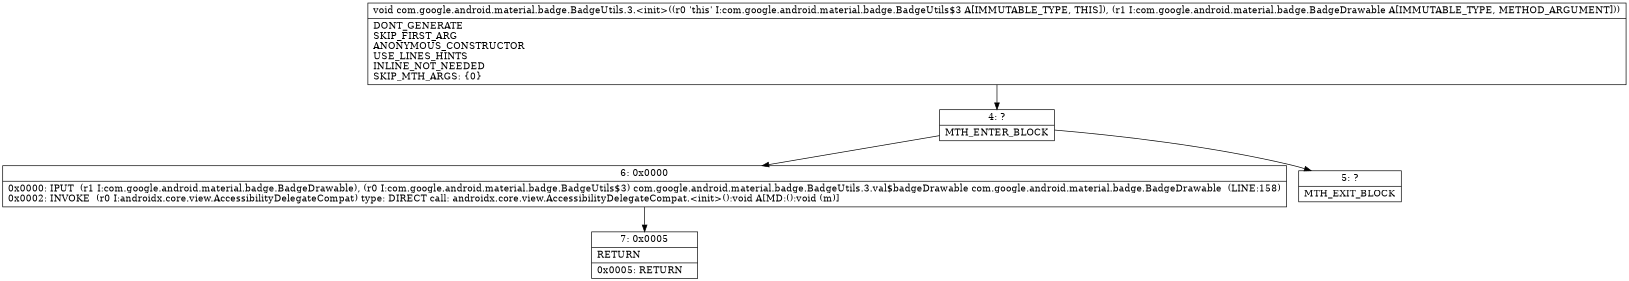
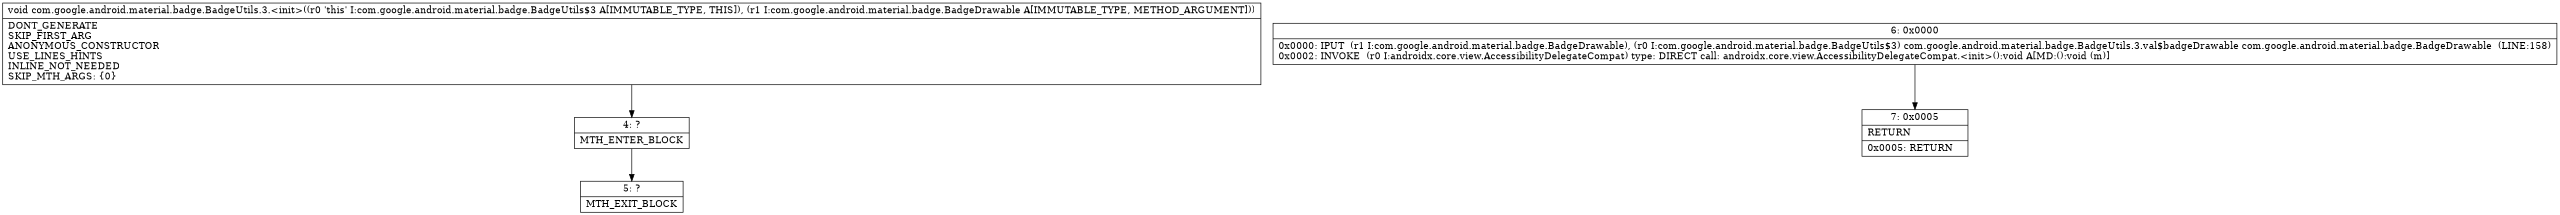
edge "4: ?" -> "6: 0x0000": removed
